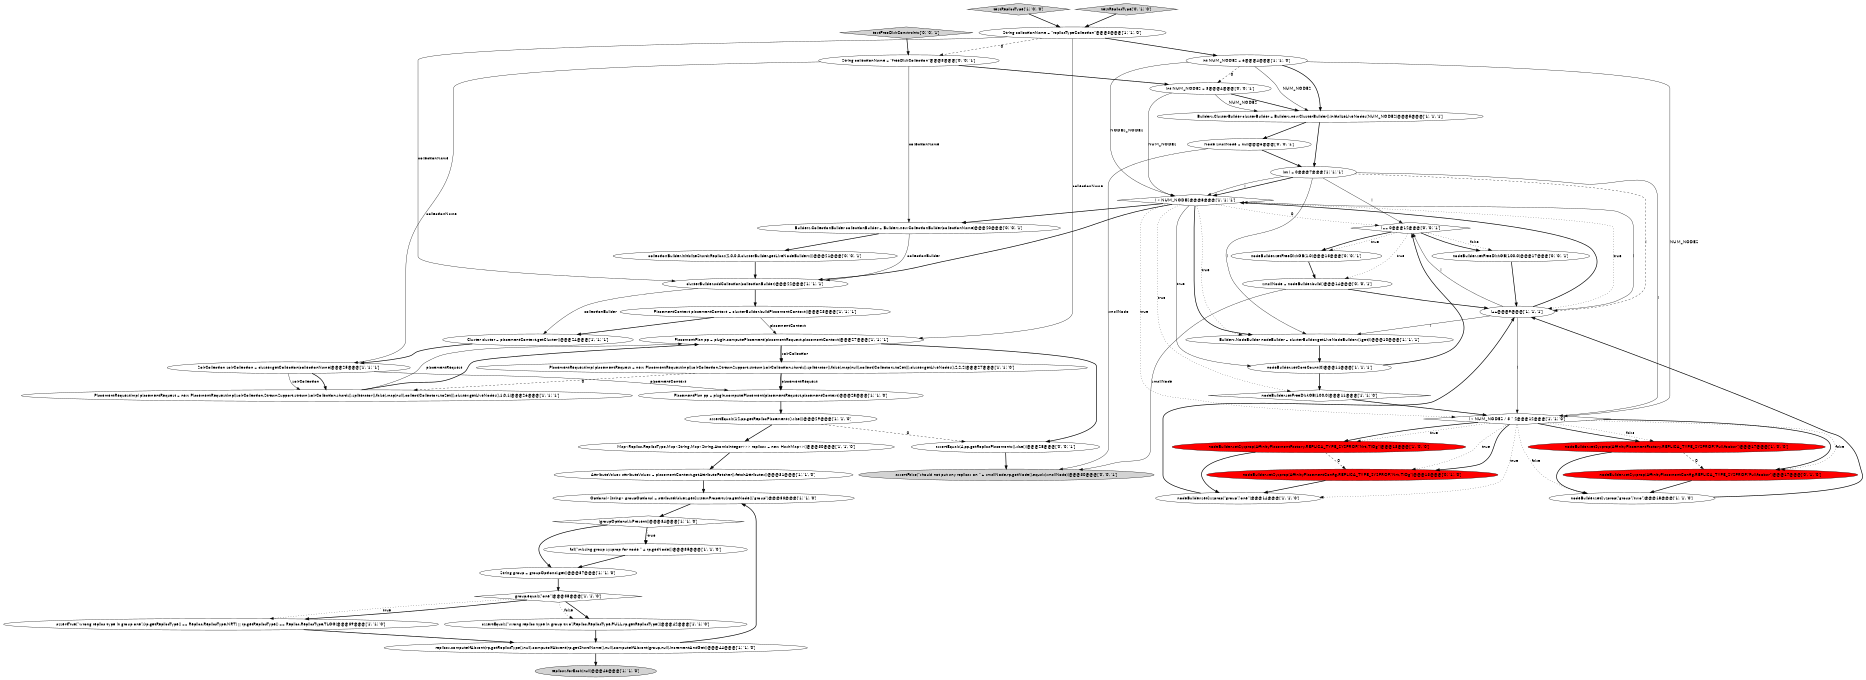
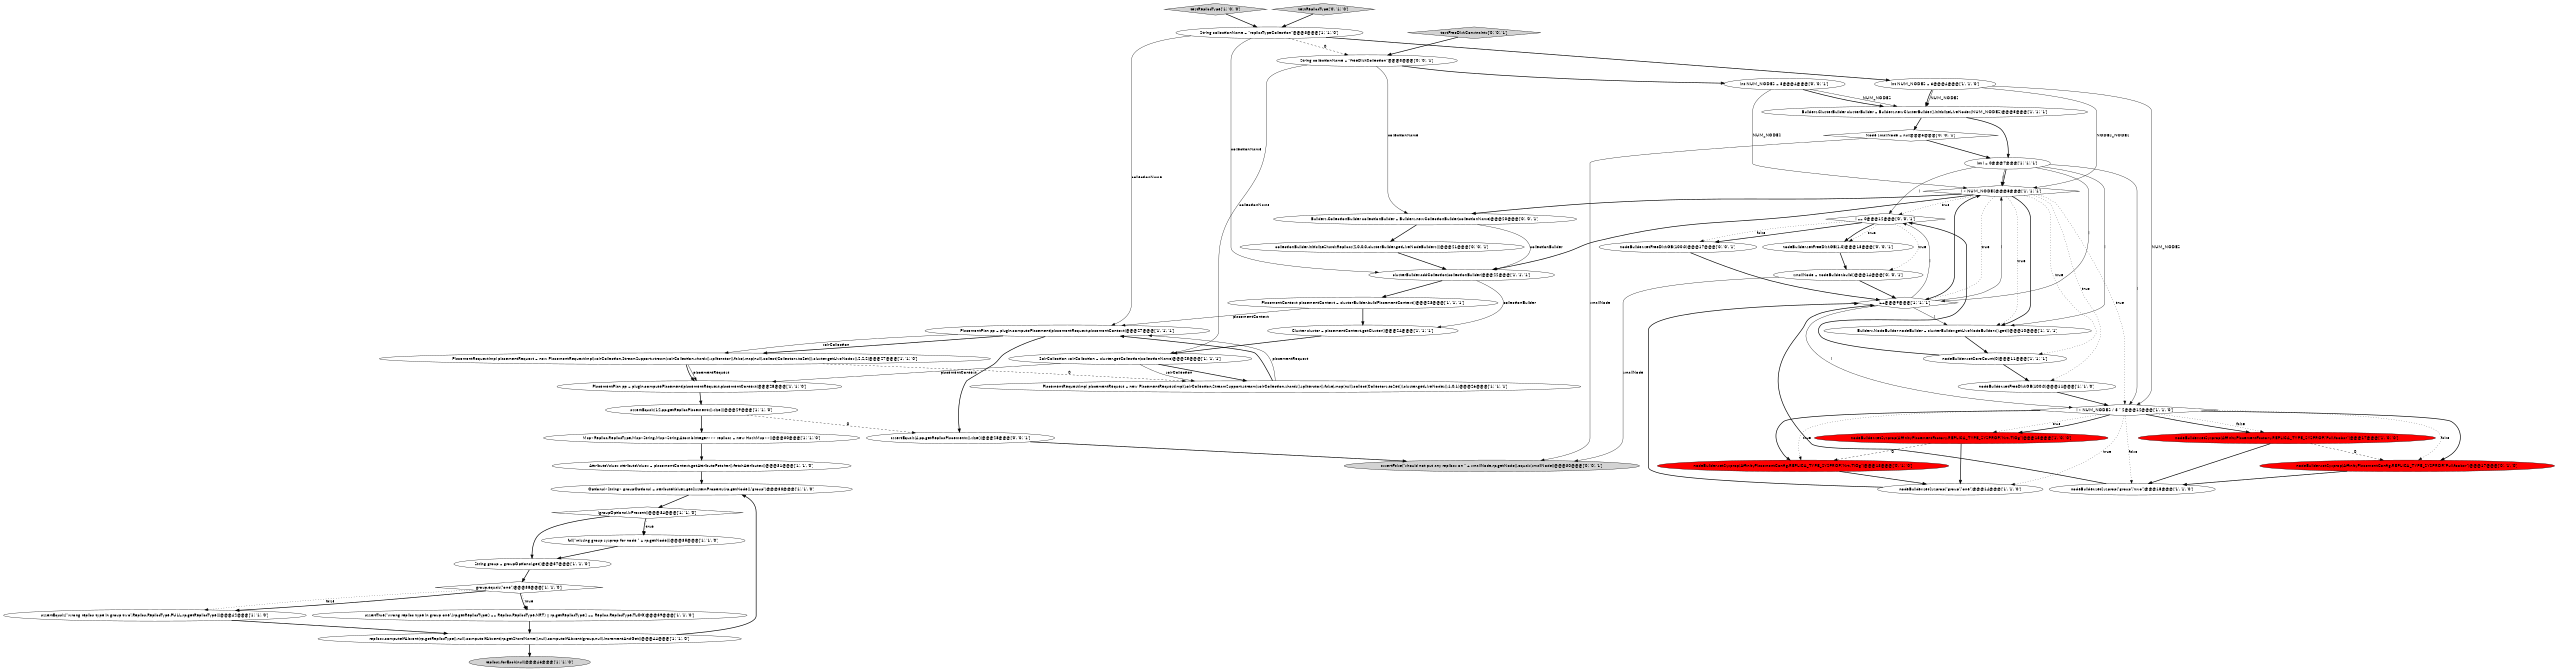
edge "int NUM_NODES = 6@@@4@@@['1', '1', '0']" -> "int NUM_NODES = 3@@@4@@@['0', '0', '1']": removed, label "0"
node "Node smallNode = null@@@6@@@['0', '0', '1']": shape ellipse -> diamond
edge "int i = 0@@@7@@@['1', '1', '1']" -> "i++@@@9@@@['1', '1', '1']": style dashed -> solid
edge "i < NUM_NODES@@@8@@@['1', '1', '1']" -> "i == 0@@@12@@@['0', '0', '1']": label "0" -> "true"
edge "i < NUM_NODES@@@8@@@['1', '1', '1']" -> "nodeBuilder.setCoreCount(0)@@@11@@@['1', '1', '1']": style solid -> dotted
node "i++@@@9@@@['1', '1', '1']": shape ellipse -> diamond
node "nodeBuilder.setFreeDiskGB(100.0)@@@11@@@['1', '1', '0']": shape diamond -> ellipse
